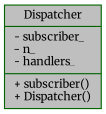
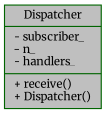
node "Dispatcher": text "+ subscriber()" -> "+ receive()"
